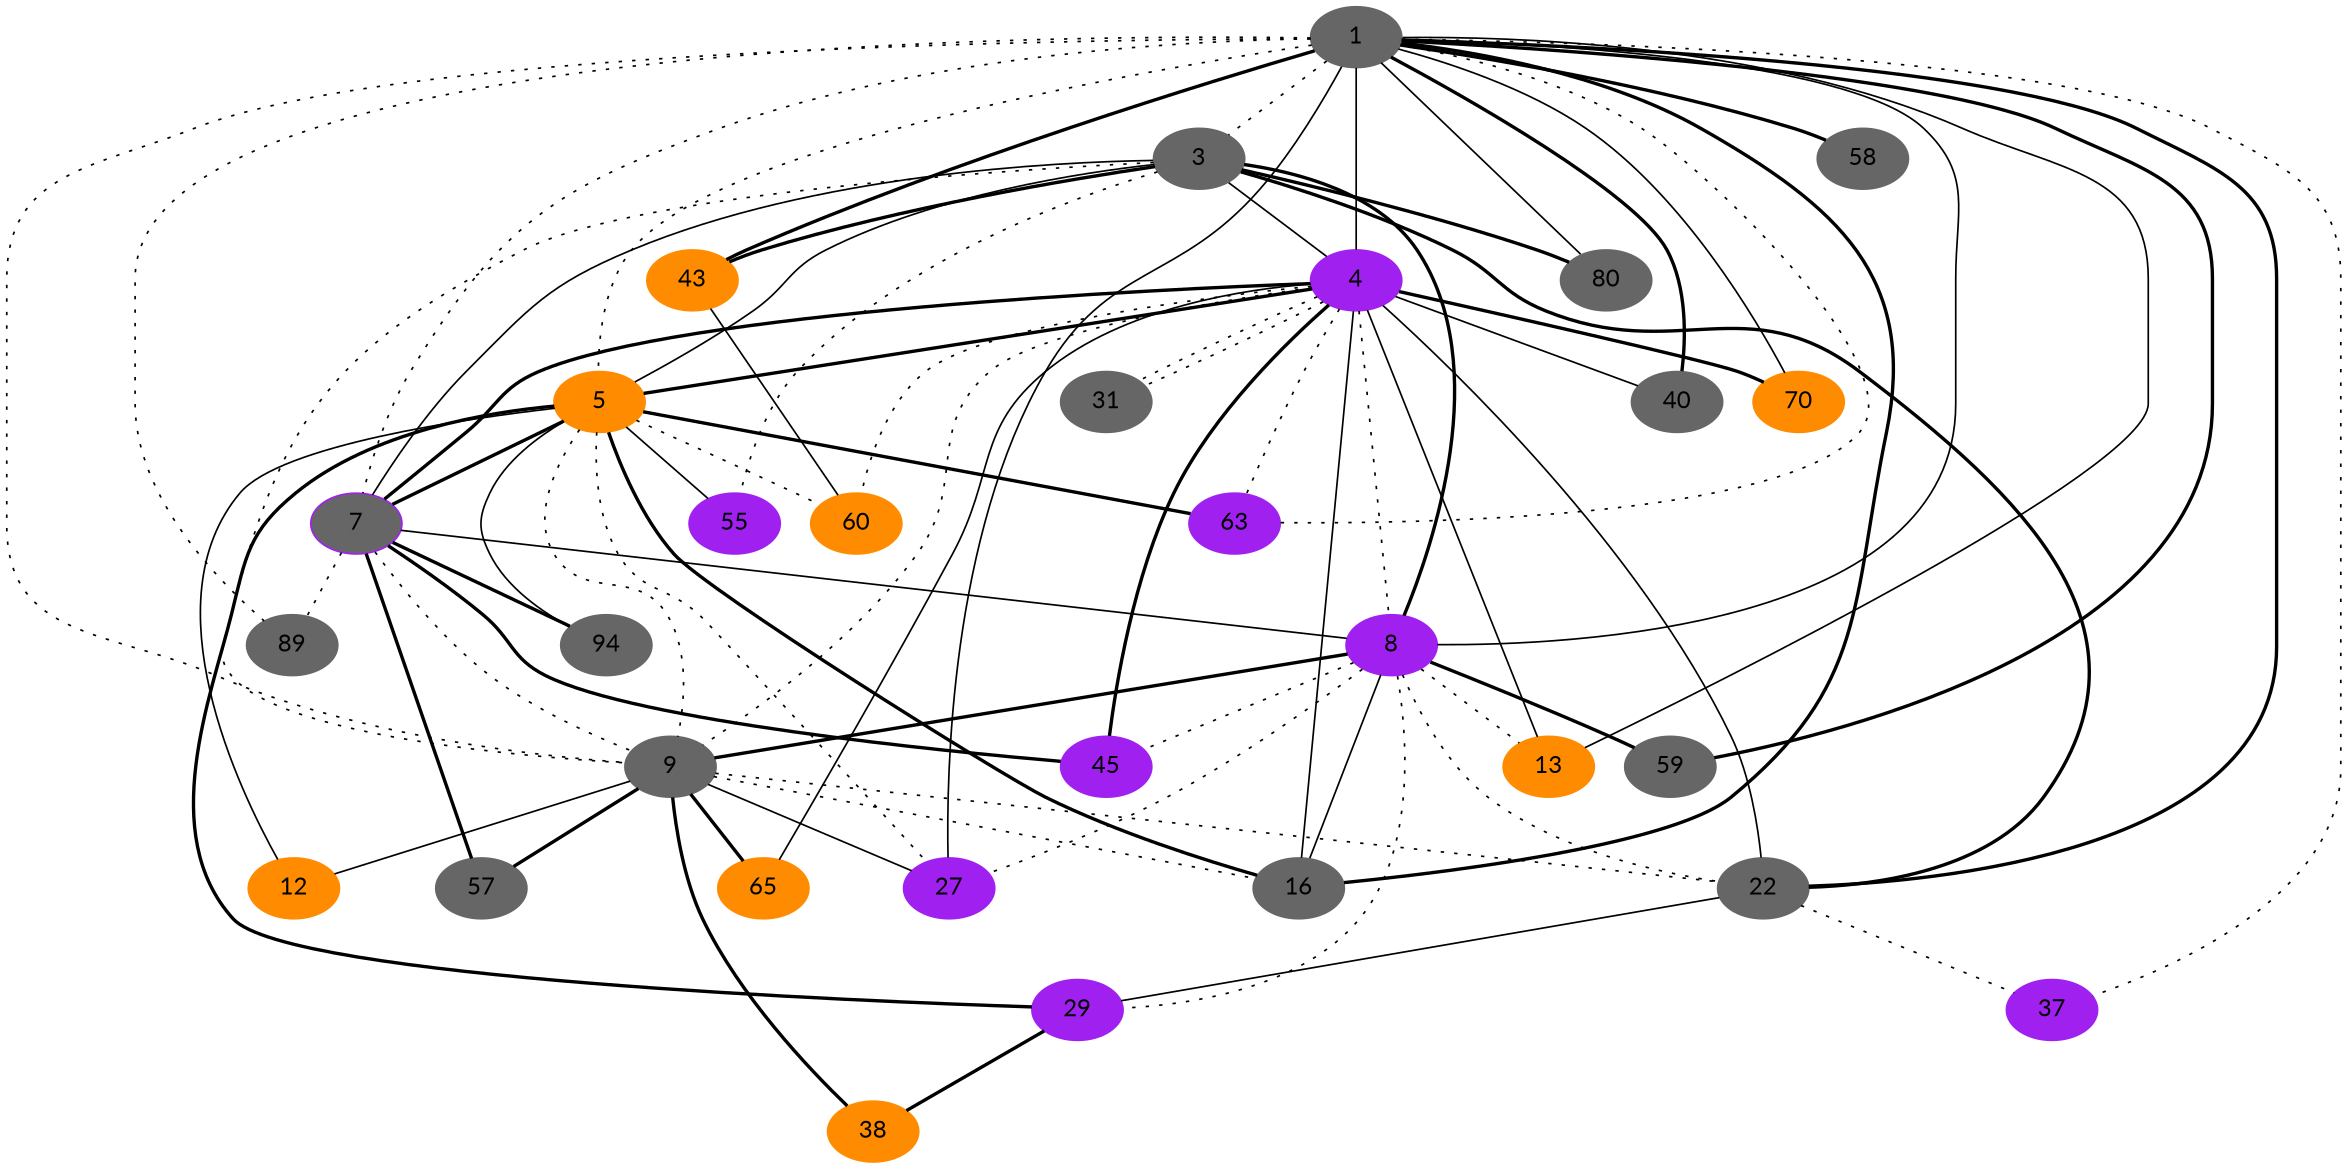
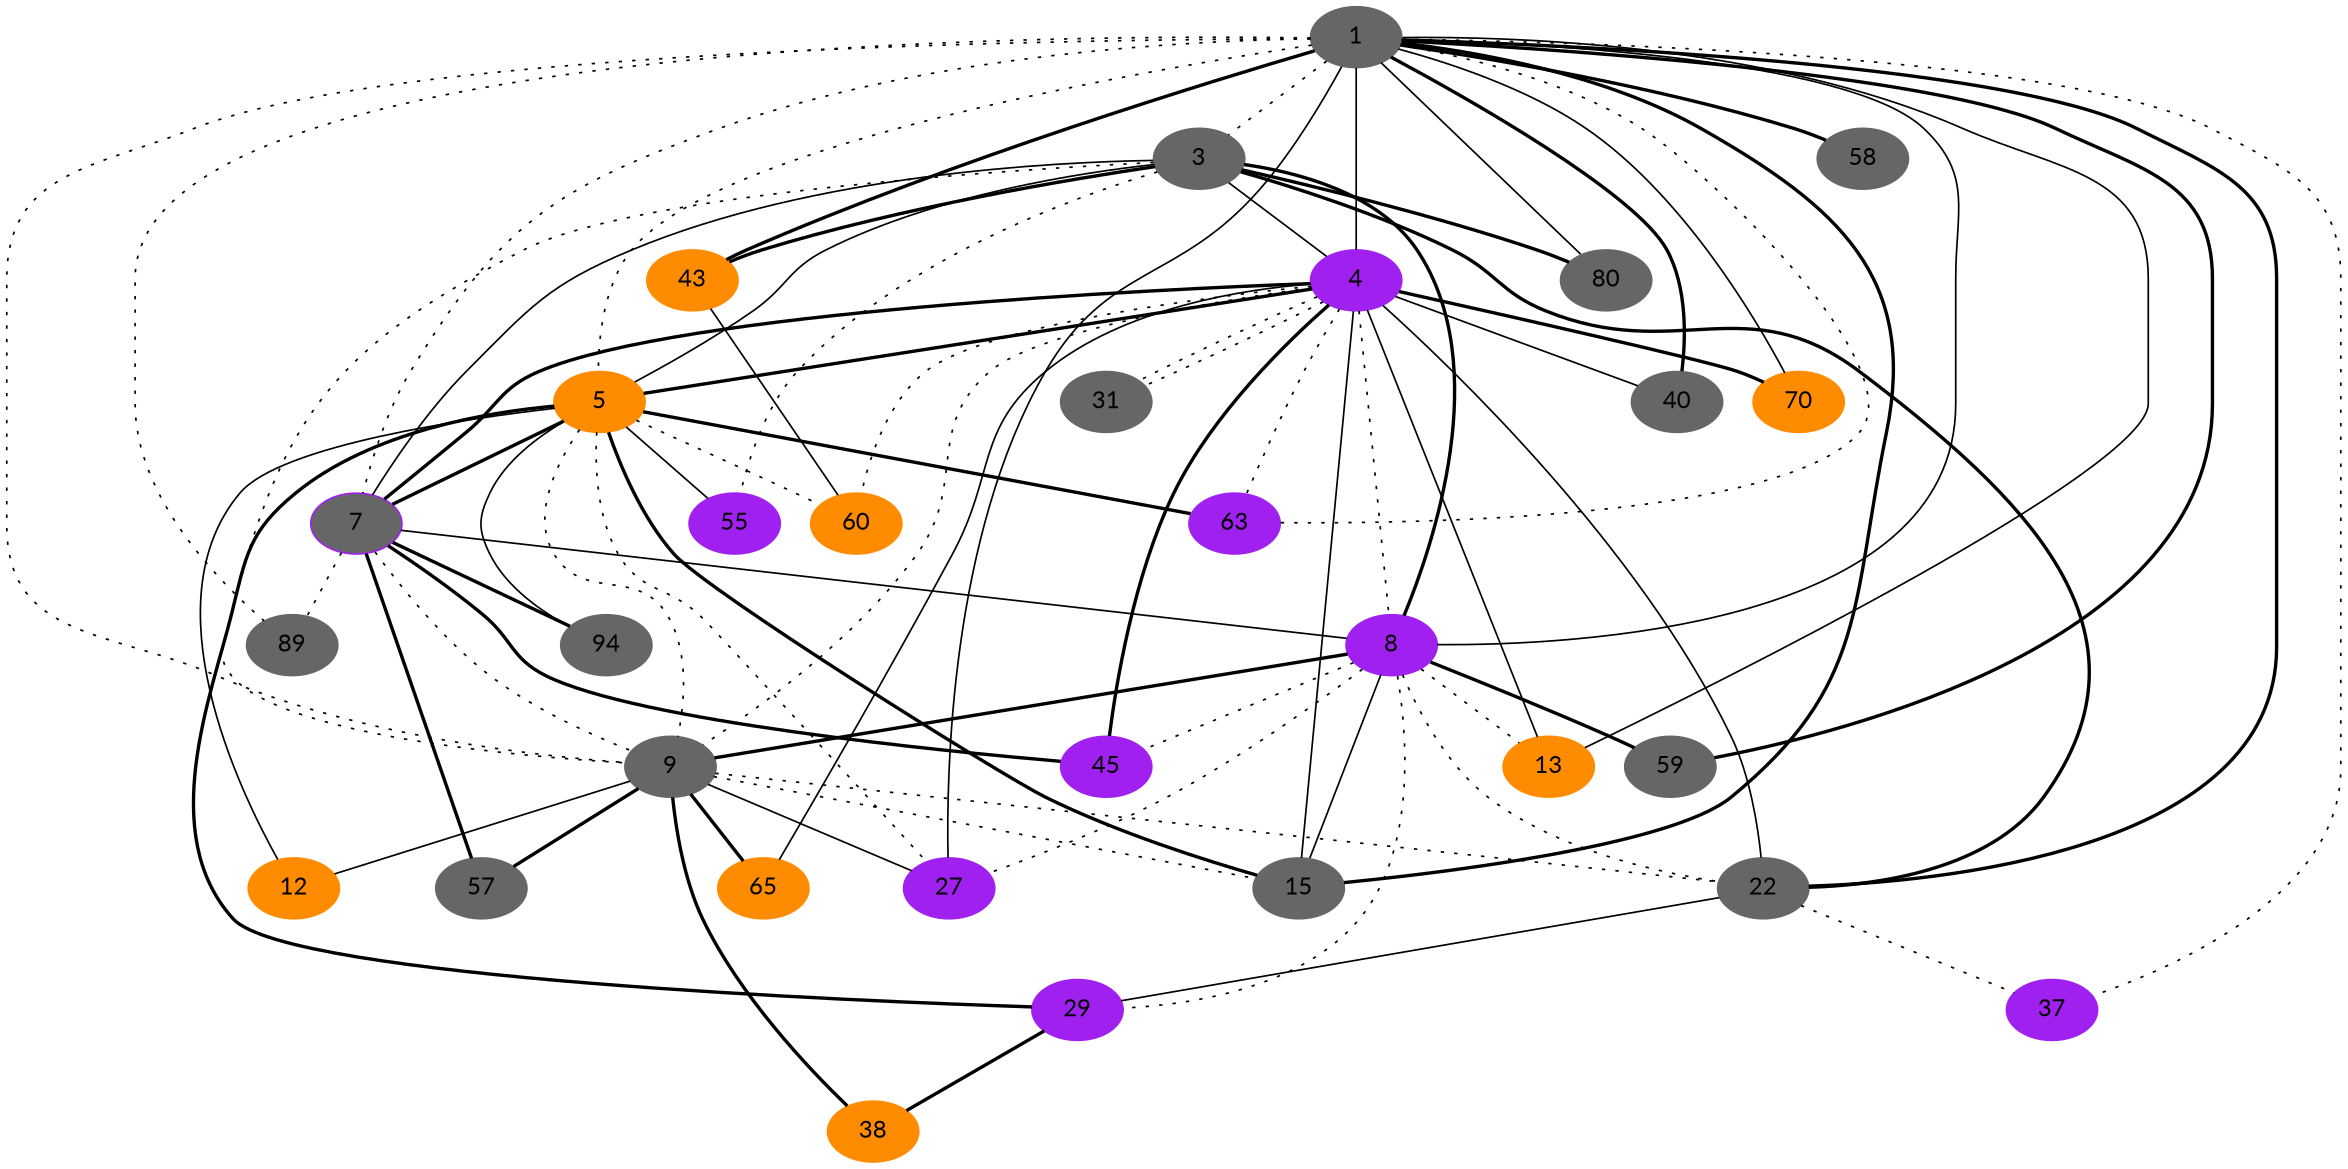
node "16": label "16" -> "15"
